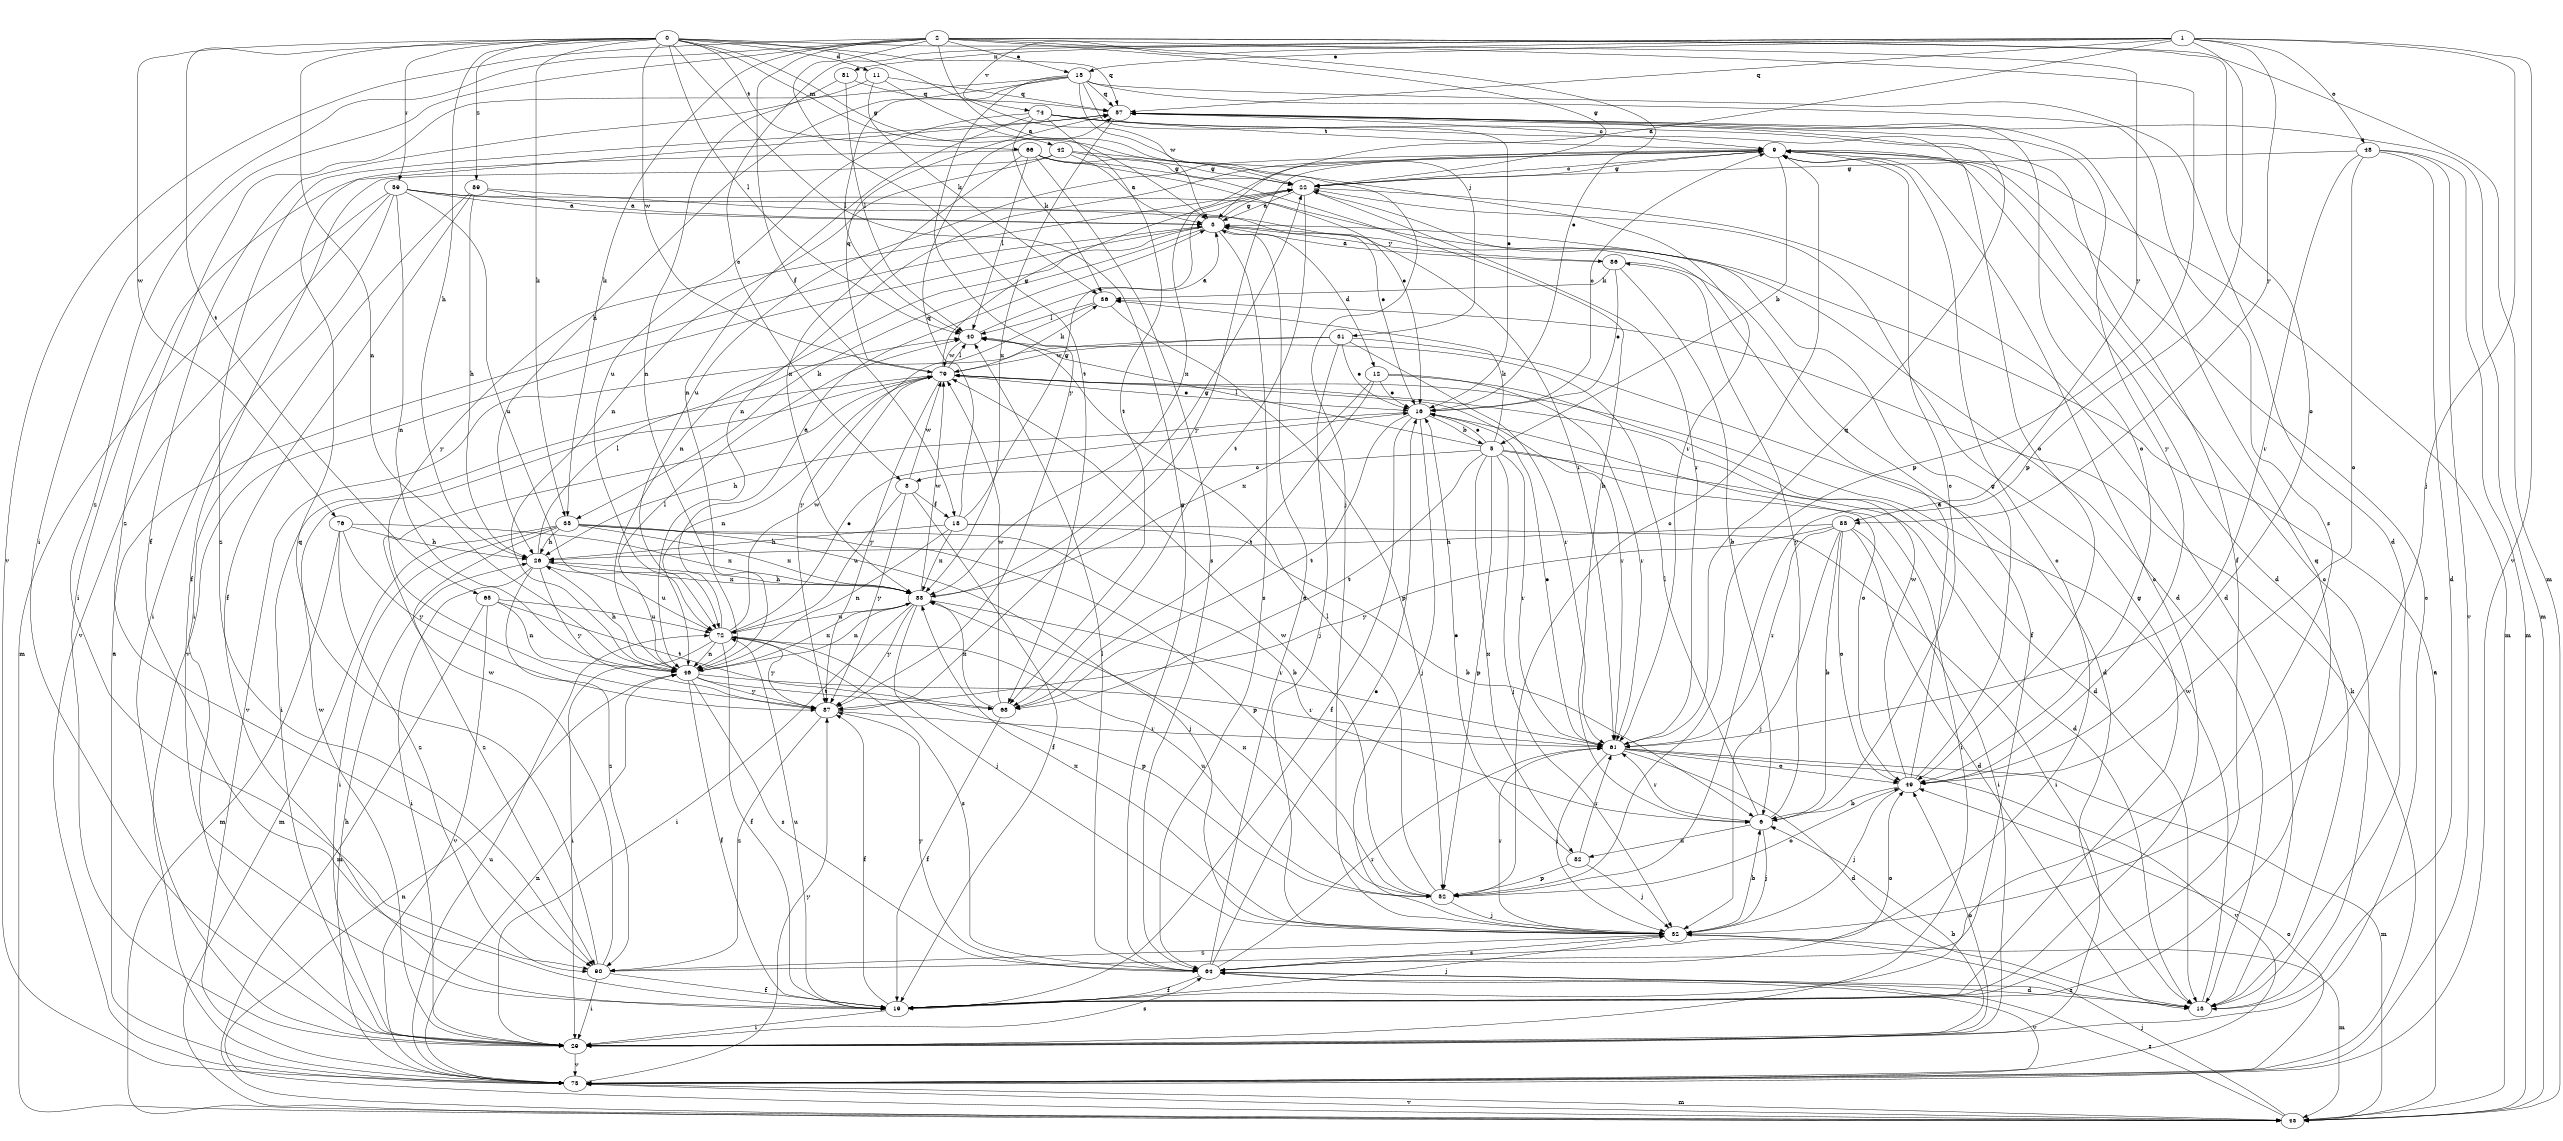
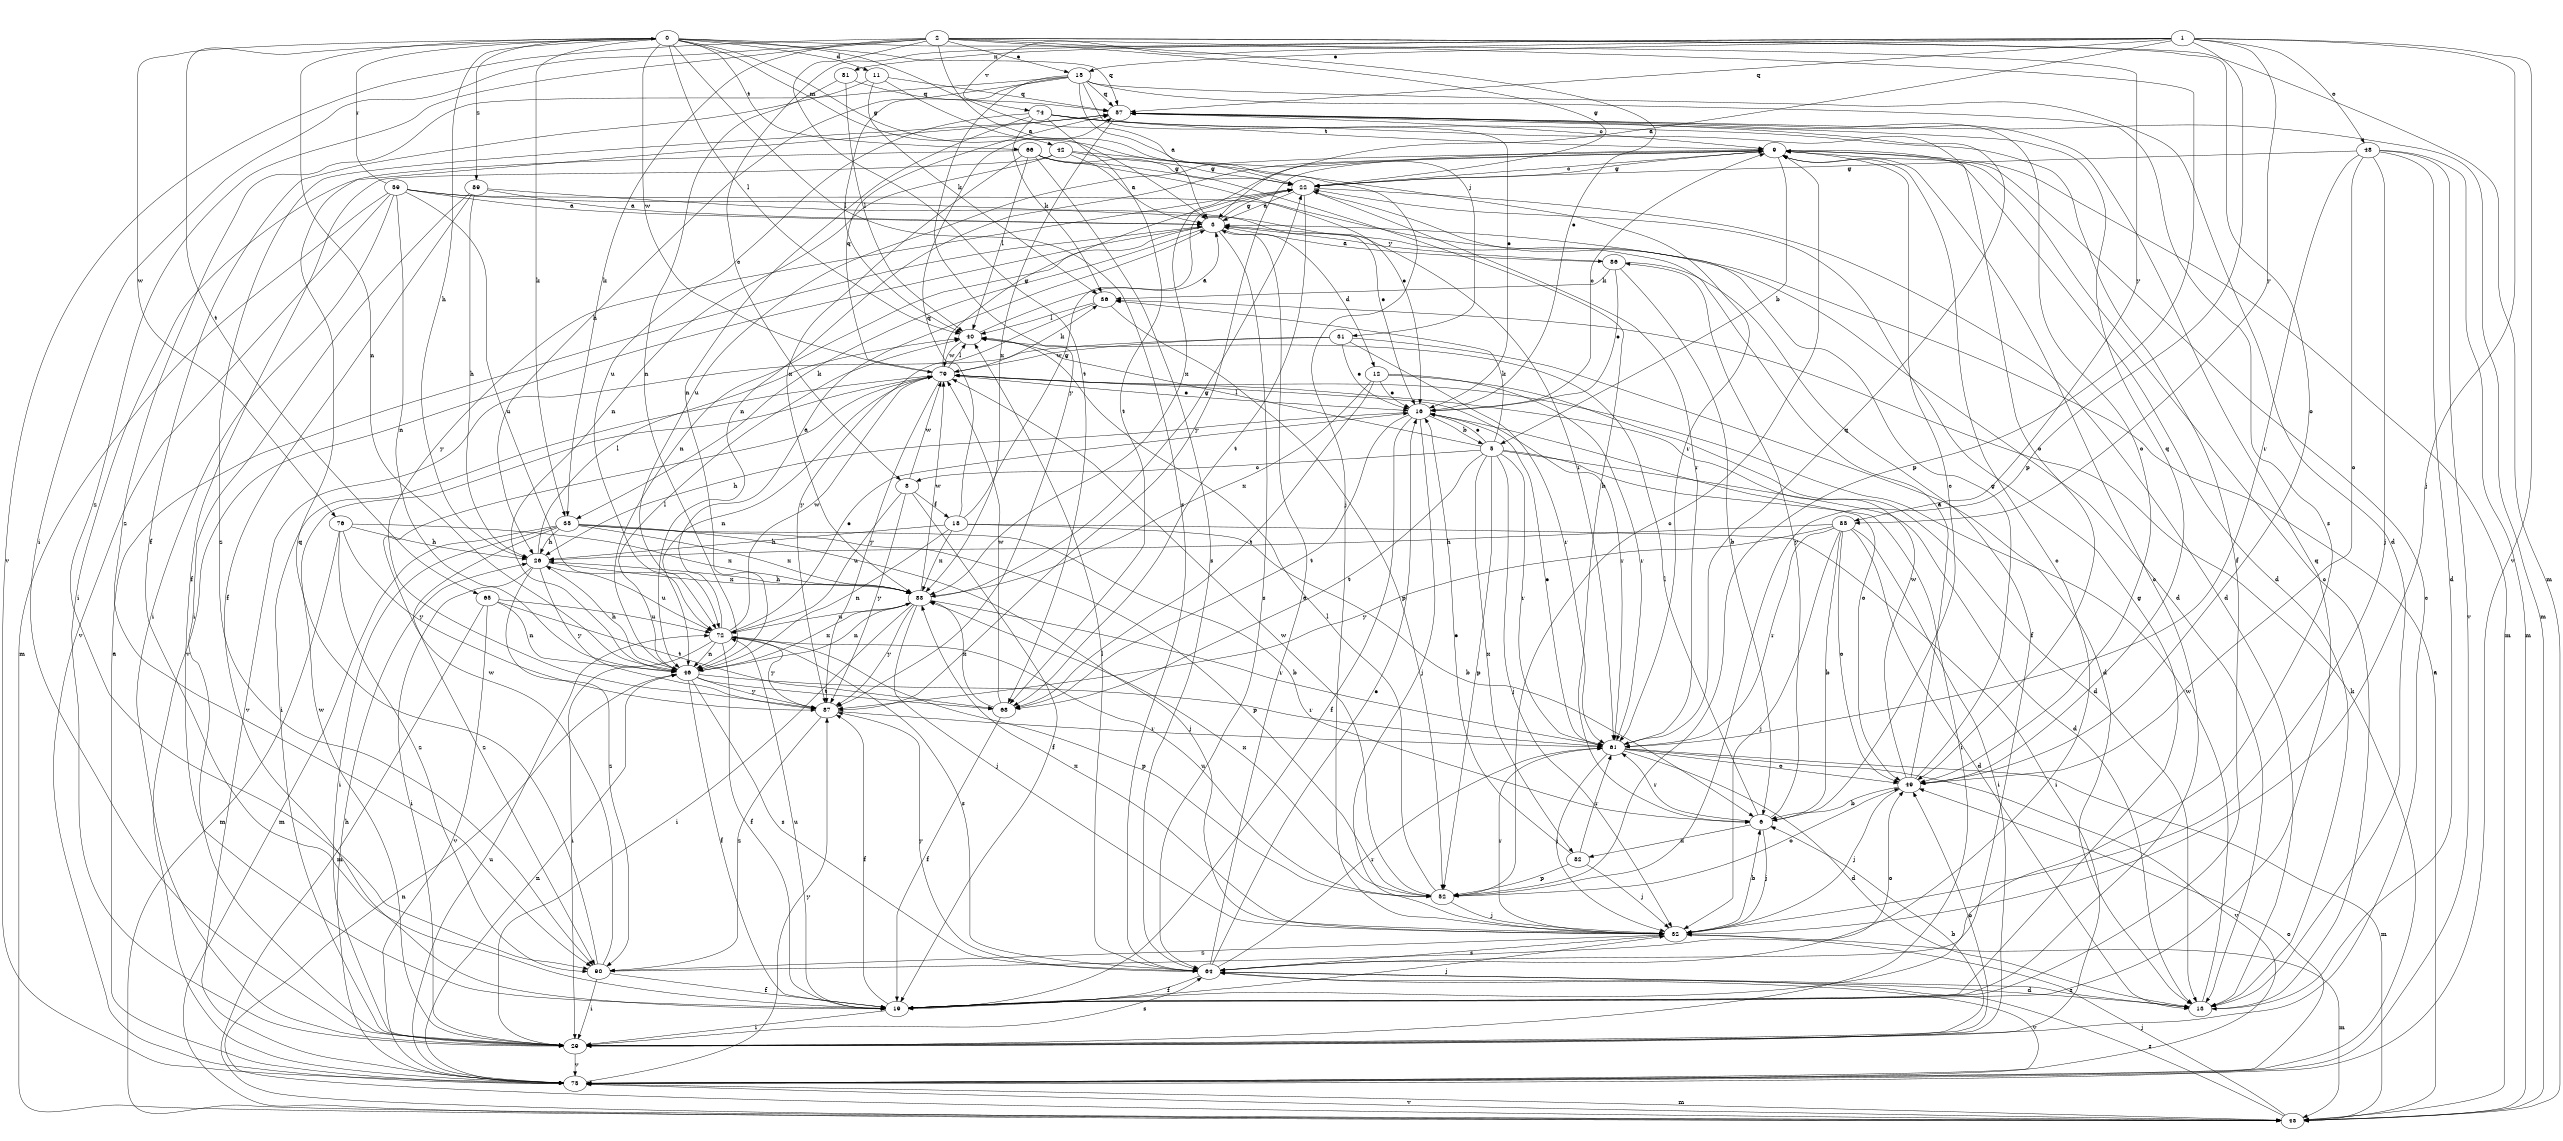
edge "0" -> "59": reversed
edge "15" -> "3": label "w" -> "a"
edge "2" -> "18": removed, label "f"
edge "49" -> "57": label "y" -> "q"
edge "0" -> "64": label "g" -> "s"
edge "31" -> "32": now "48" -> "32"
